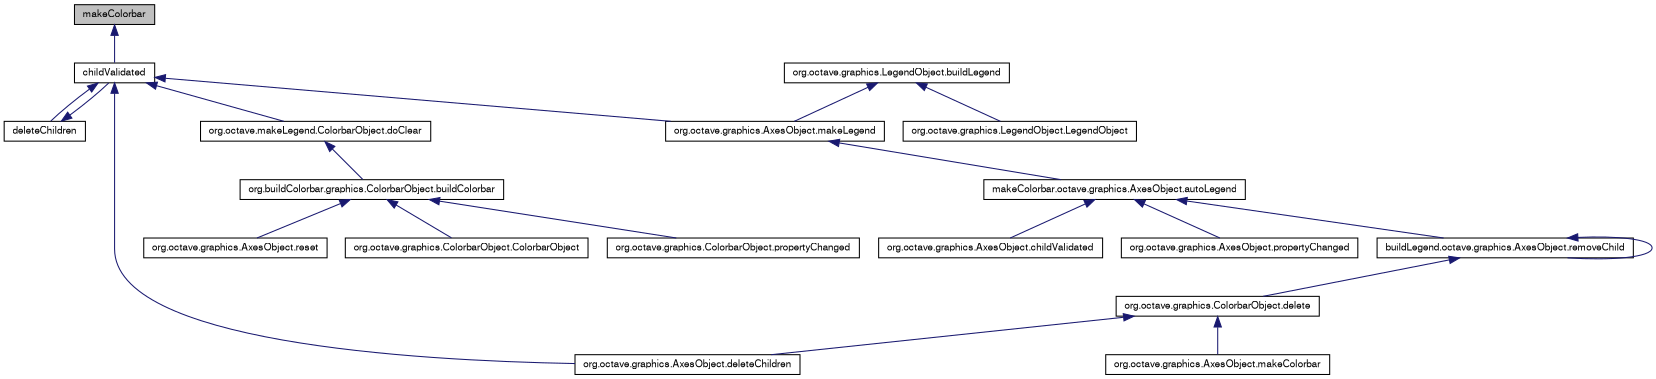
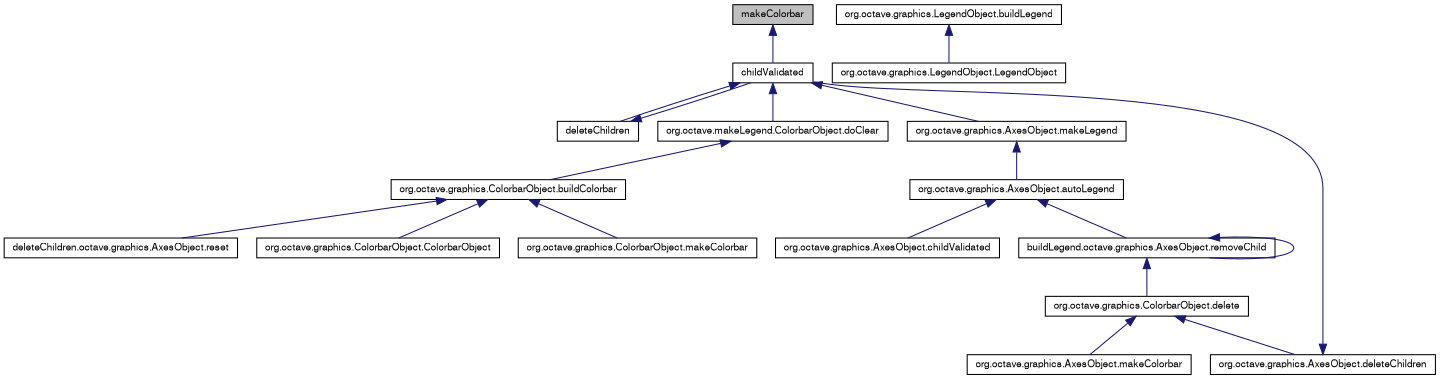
edge "org.octave.graphics.AxesObject.makeLegend" -> "org.octave.graphics.LegendObject.buildLegend": removed
node "org.buildColorbar.graphics.ColorbarObject.buildColorbar": label "org.buildColorbar.graphics.ColorbarObject.buildColorbar" -> "org.octave.graphics.ColorbarObject.buildColorbar"
node "makeColorbar.octave.graphics.AxesObject.autoLegend": label "makeColorbar.octave.graphics.AxesObject.autoLegend" -> "org.octave.graphics.AxesObject.autoLegend"
node "org.octave.graphics.AxesObject.reset": label "org.octave.graphics.AxesObject.reset" -> "deleteChildren.octave.graphics.AxesObject.reset"
node "org.octave.graphics.ColorbarObject.propertyChanged": label "org.octave.graphics.ColorbarObject.propertyChanged" -> "org.octave.graphics.ColorbarObject.makeColorbar"
node "org.octave.graphics.AxesObject.propertyChanged": removed
edge "org.octave.graphics.AxesObject.deleteChildren" -> "childValidated": reversed
